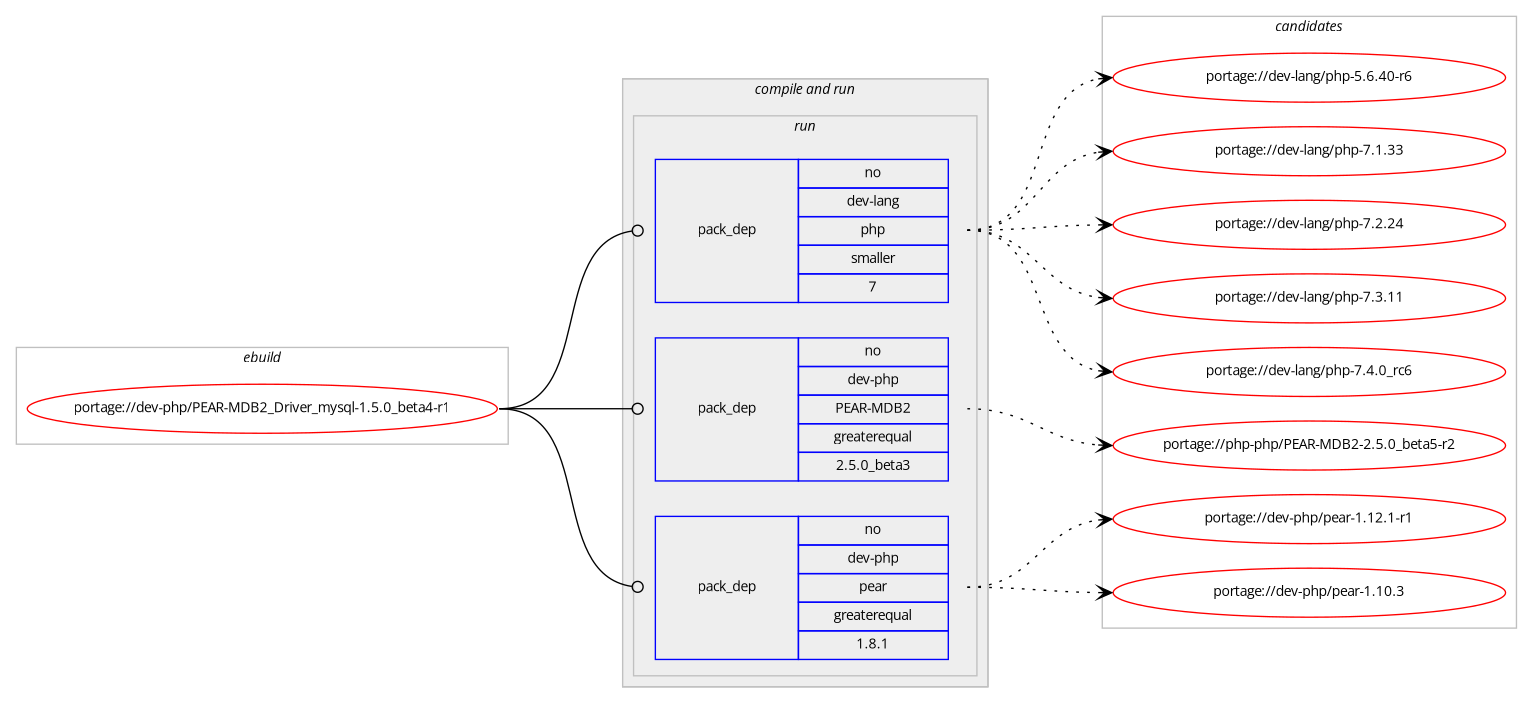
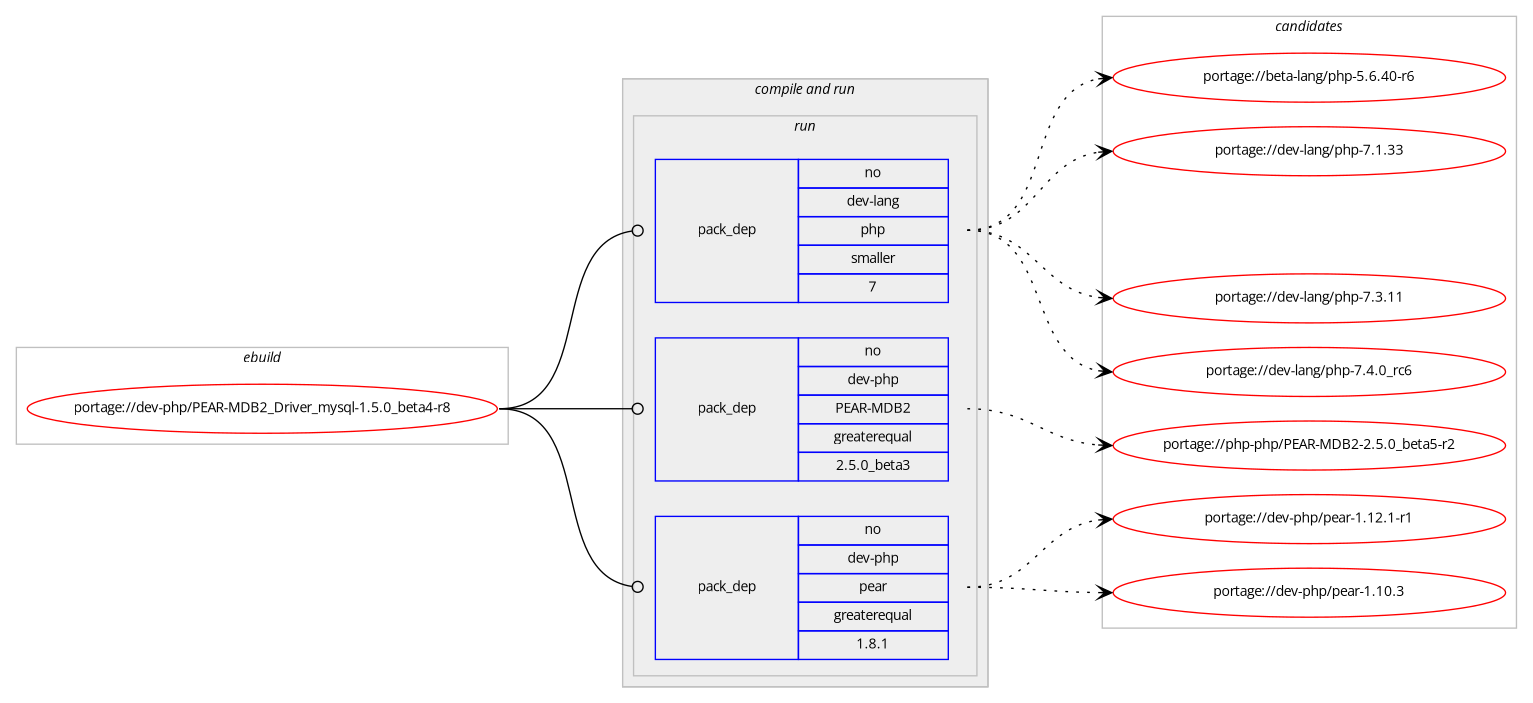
node "portage://dev-lang/php-5.6.40-r6": label "portage://dev-lang/php-5.6.40-r6" -> "portage://beta-lang/php-5.6.40-r6"
node "portage://dev-lang/php-7.2.24": removed
node "portage://dev-php/PEAR-MDB2_Driver_mysql-1.5.0_beta4-r1": label "portage://dev-php/PEAR-MDB2_Driver_mysql-1.5.0_beta4-r1" -> "portage://dev-php/PEAR-MDB2_Driver_mysql-1.5.0_beta4-r8"
